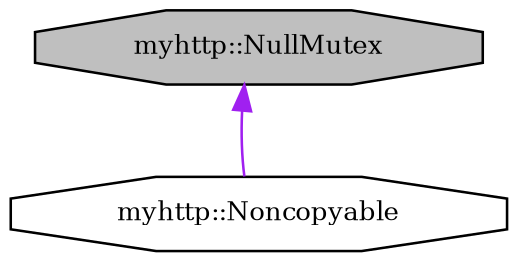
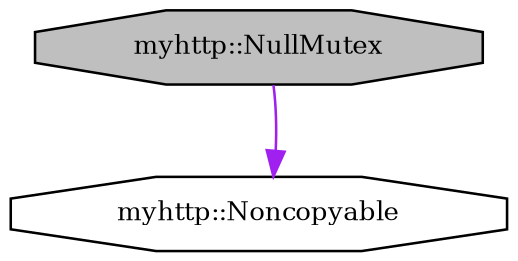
edge "myhttp::Noncopyable" -> "myhttp::NullMutex": reversed
